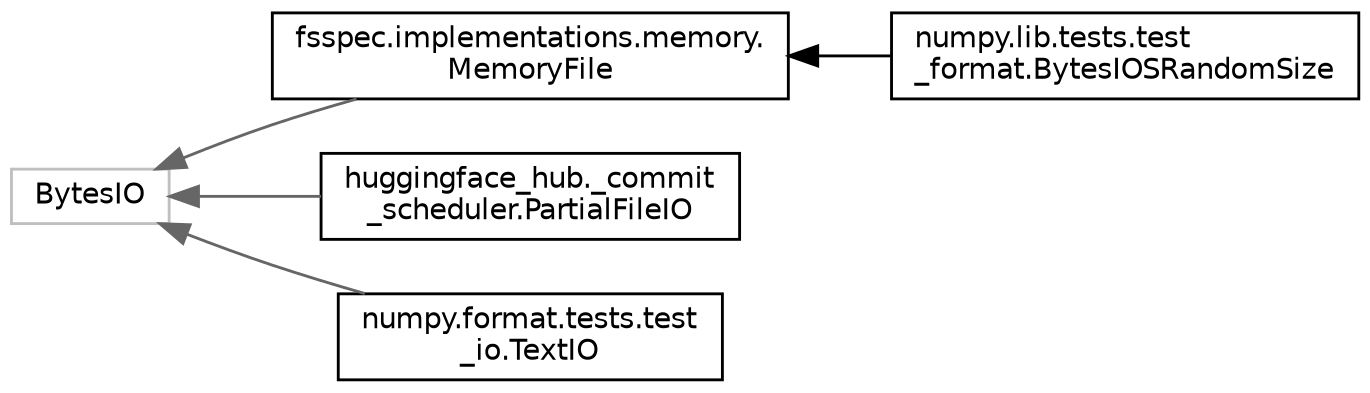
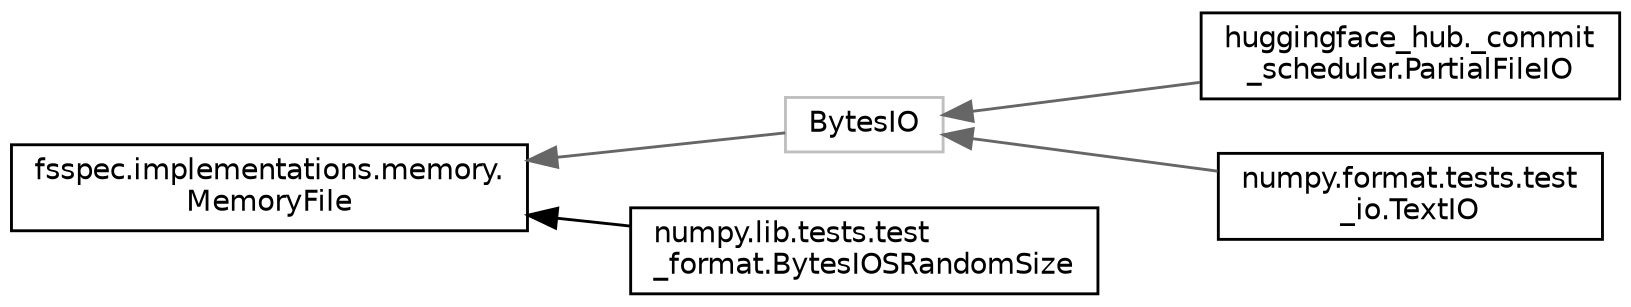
edge "fsspec.implementations.memory. MemoryFile" -> "BytesIO": reversed
